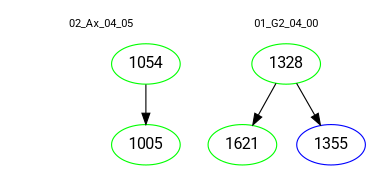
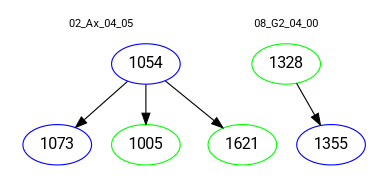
cluster "01_G2_04_00": label "01_G2_04_00" -> "08_G2_04_00"
node "1054": color green -> blue
edge "1328" -> "1621": now "1054" -> "1621"
node "1073": added
